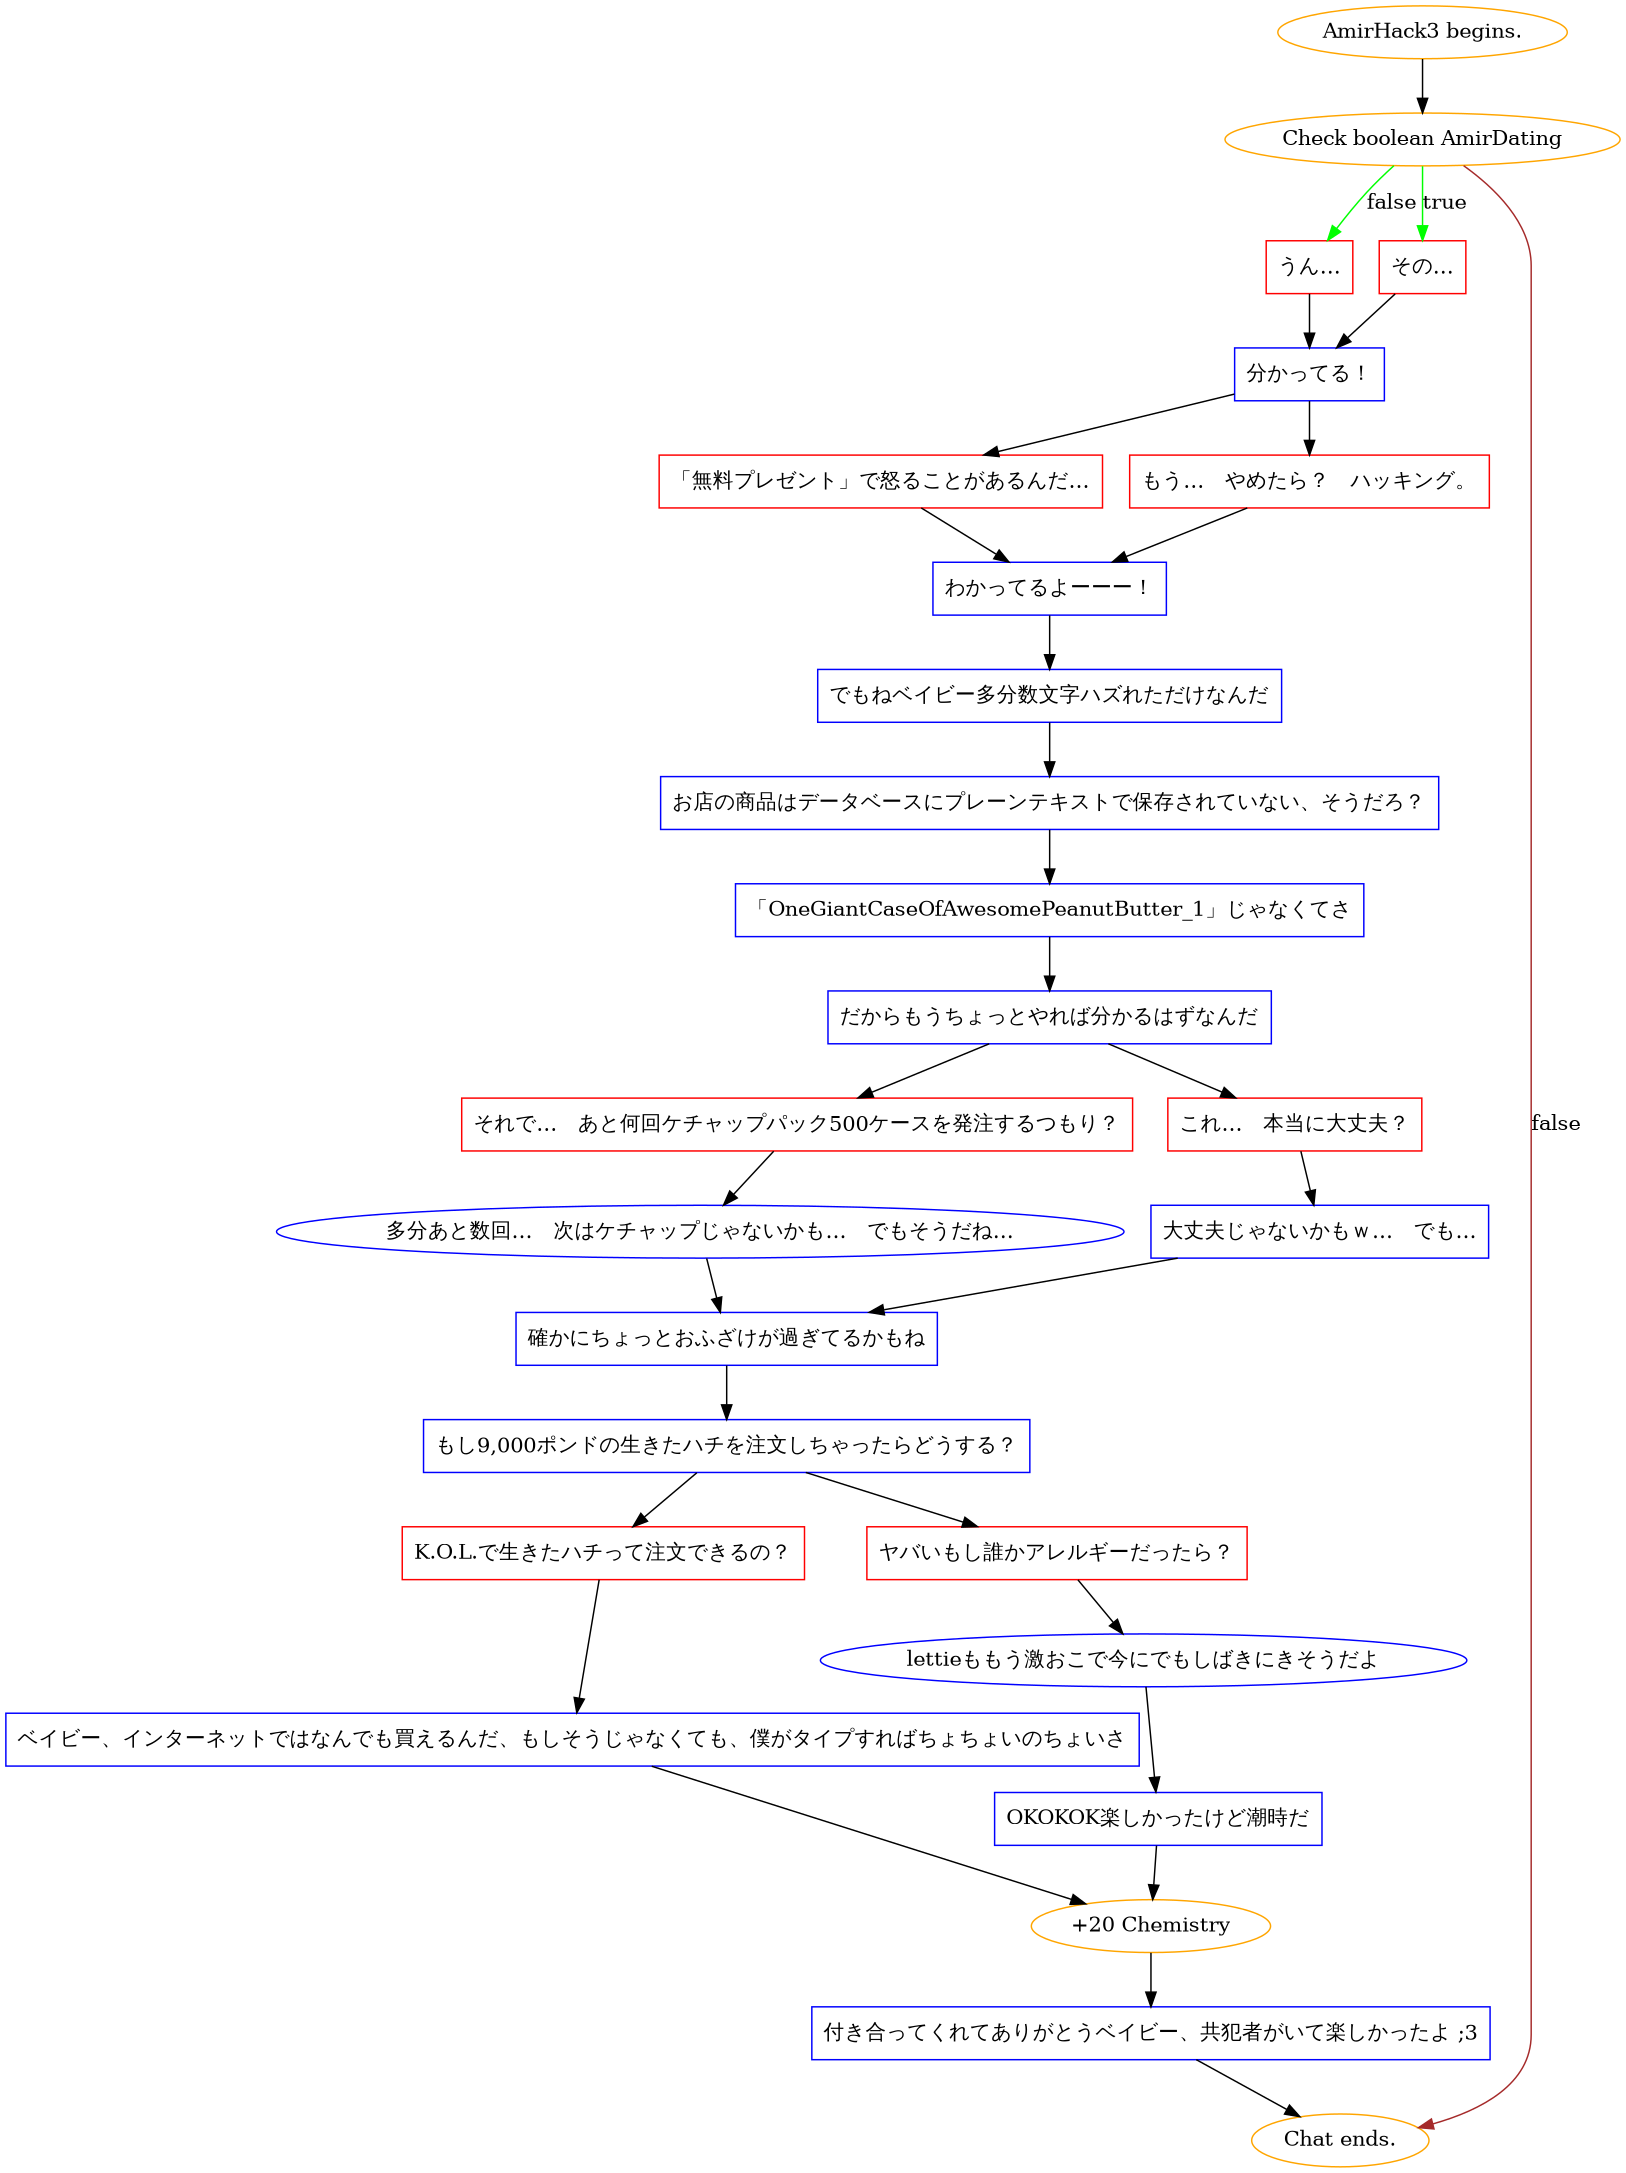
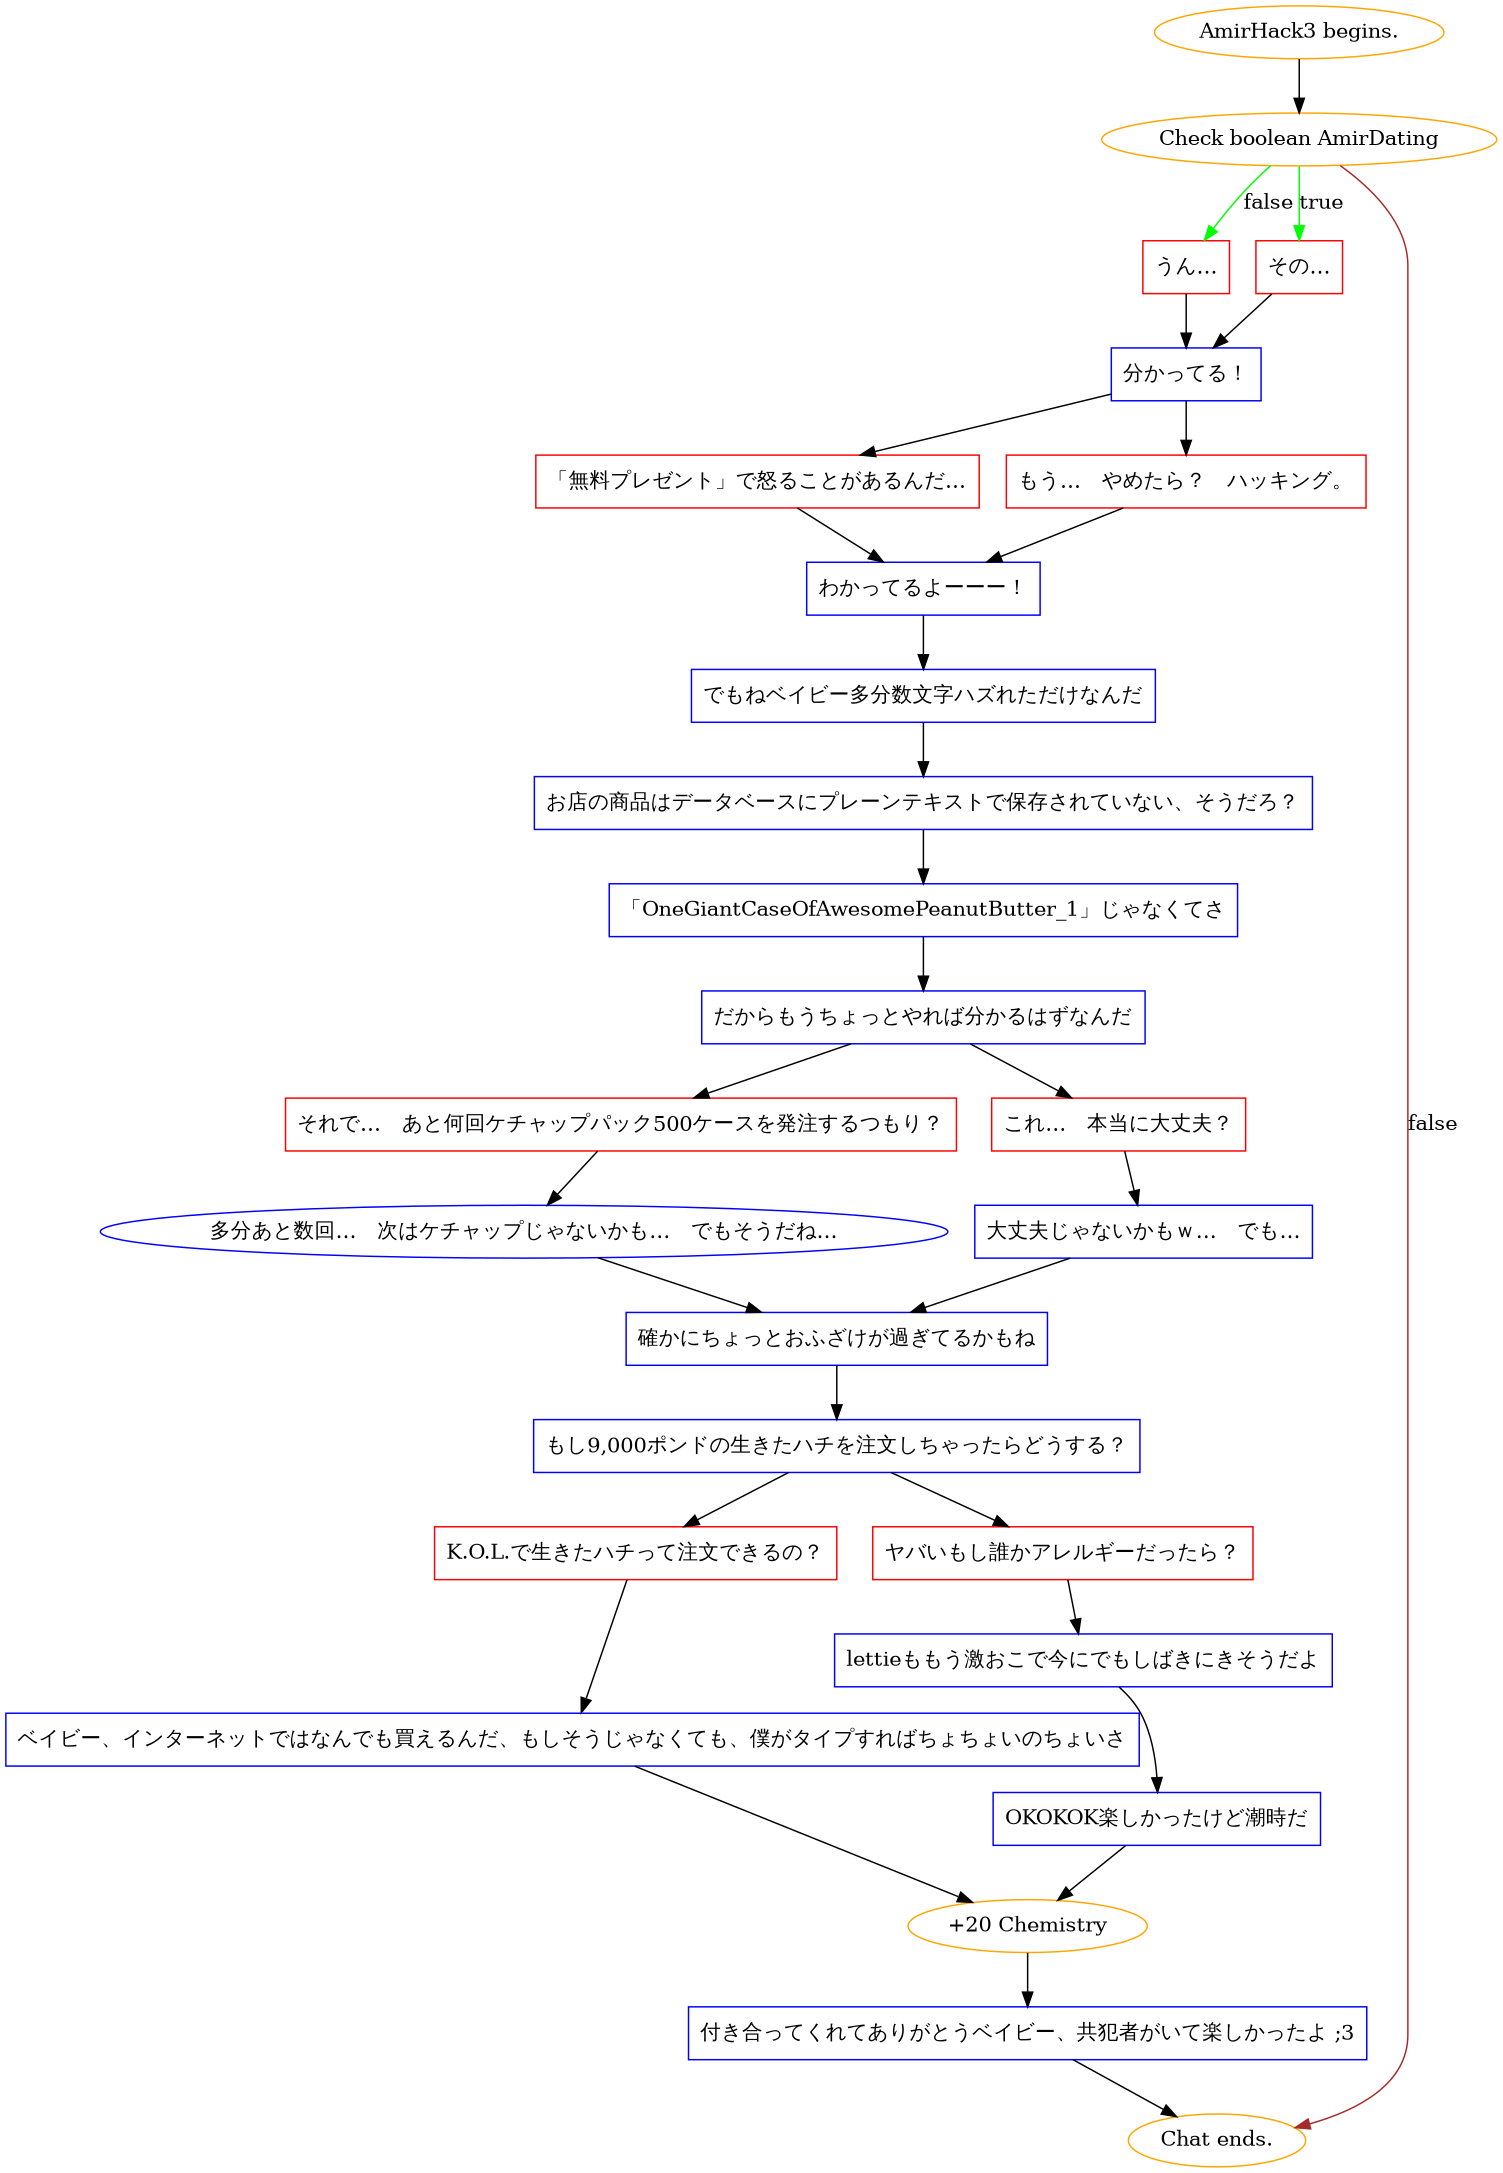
node "lettieももう激おこで今にでもしばきにきそうだよ": shape ellipse -> box
